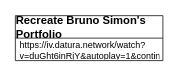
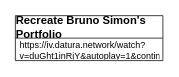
node "https://iv.datura.network/watch?v=duGht6inRjY&autoplay=1&continue=1": label "https://iv.datura.network/watch?v=duGht6inRjY&autoplay=1&continue=1" -> "https://iv.datura.network/watch?v=duGht1inRjY&autoplay=1&continue=1"
